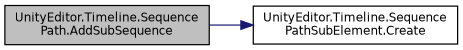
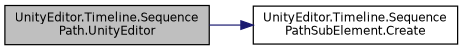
node "UnityEditor.Timeline.Sequence Path.AddSubSequence": label "UnityEditor.Timeline.Sequence Path.AddSubSequence" -> "UnityEditor.Timeline.Sequence Path.UnityEditor"
